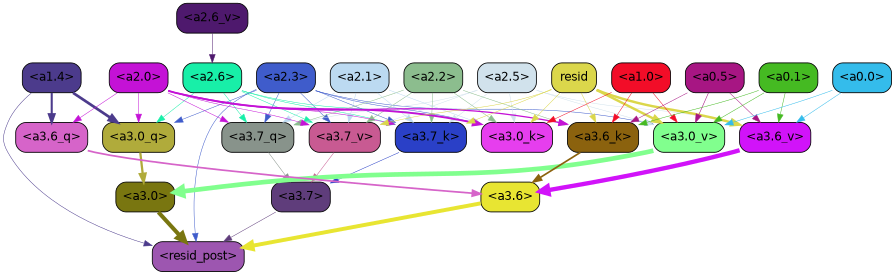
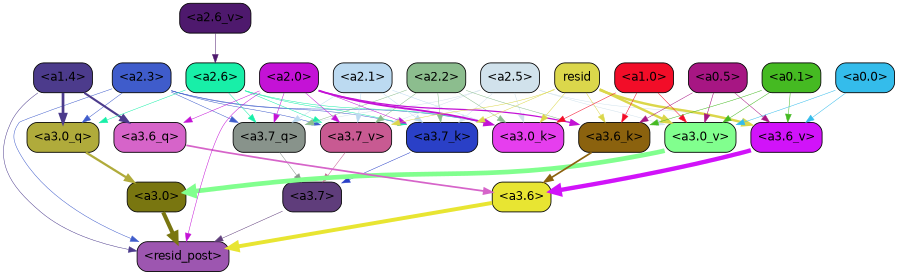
edge "<a2.0>" -> "<a3.0_q>": now "<a2.0>" -> "<resid_post>"
edge "<a2.3>" -> "<a3.0_v>": removed
